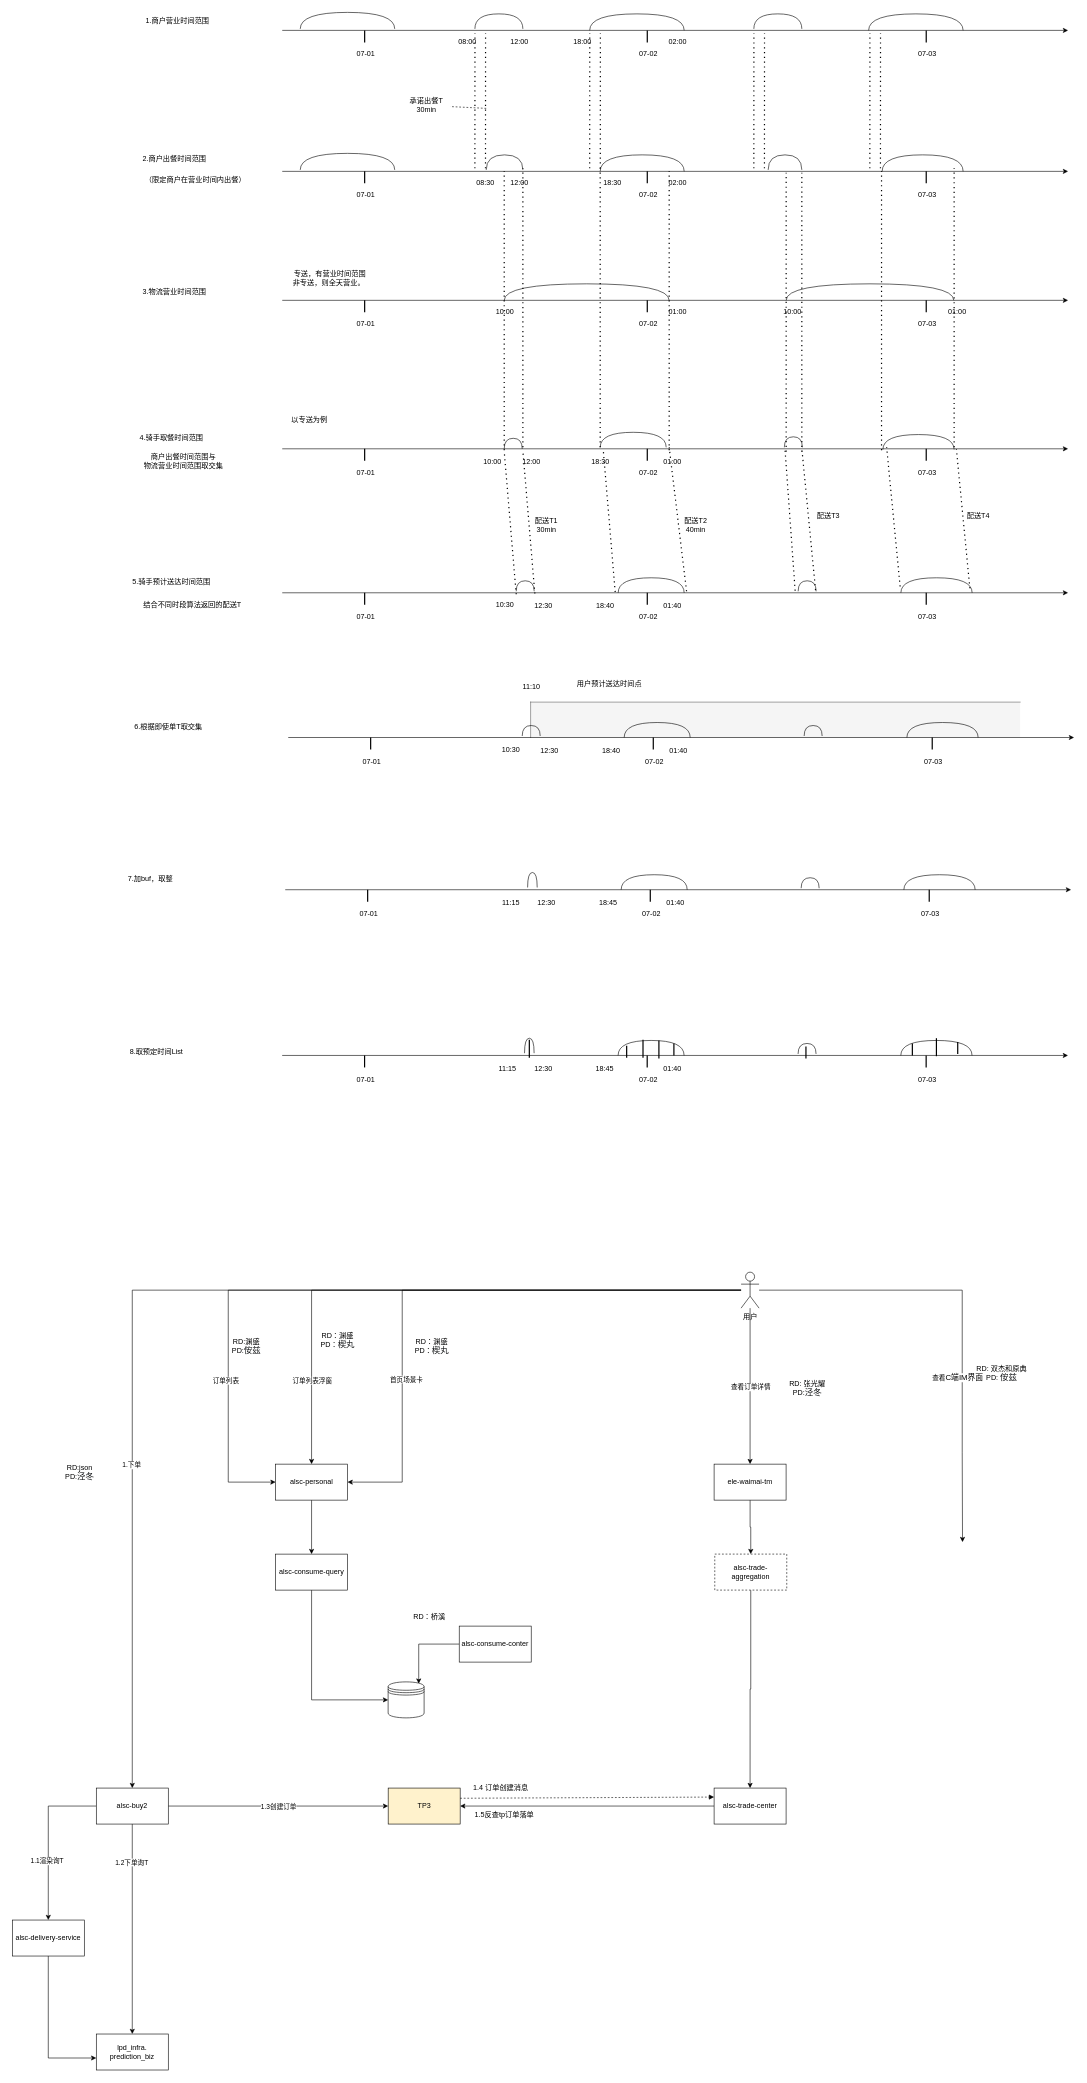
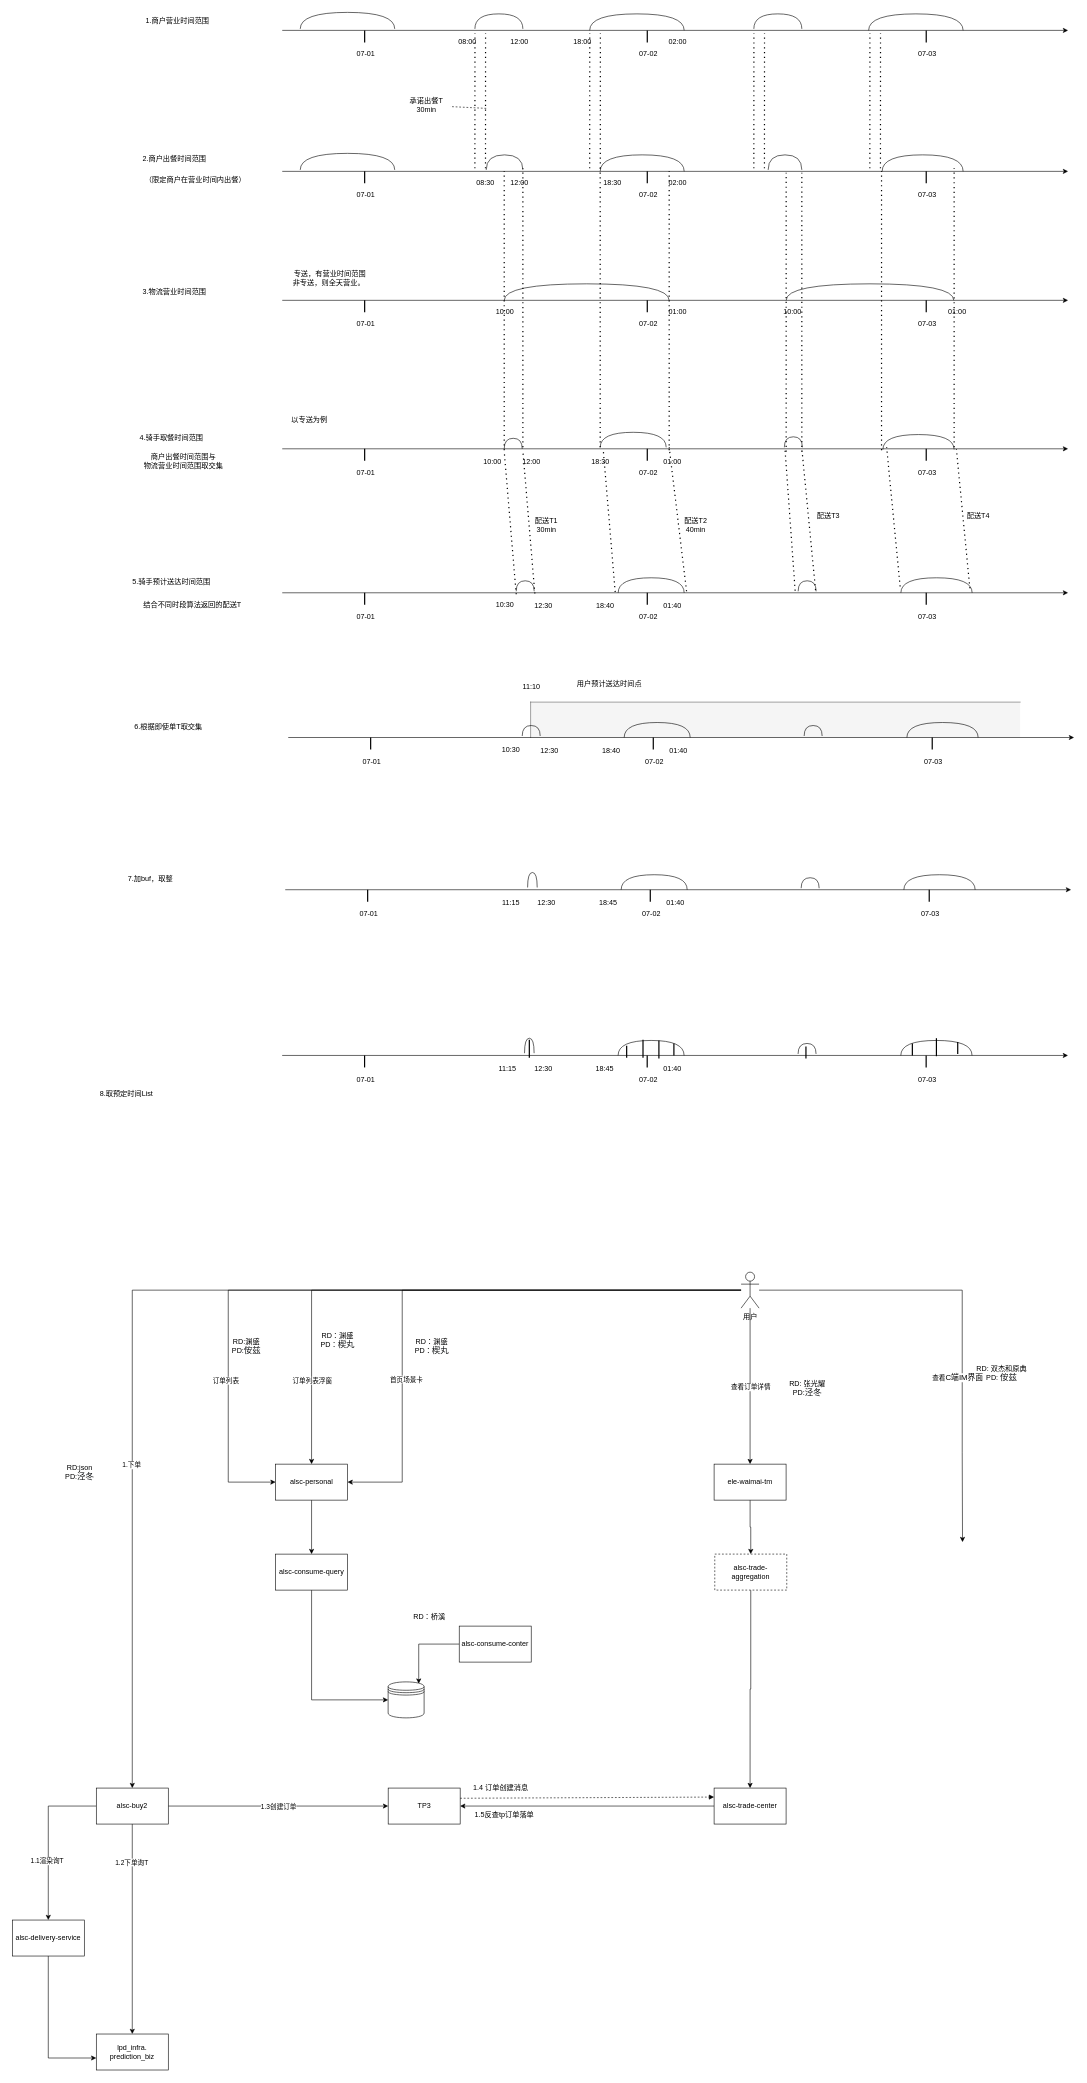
node "8.取预定时间List": moved (156, 1052) -> (126, 1094)
node "TP3": fillcolor #fff2cc -> #ffffff
